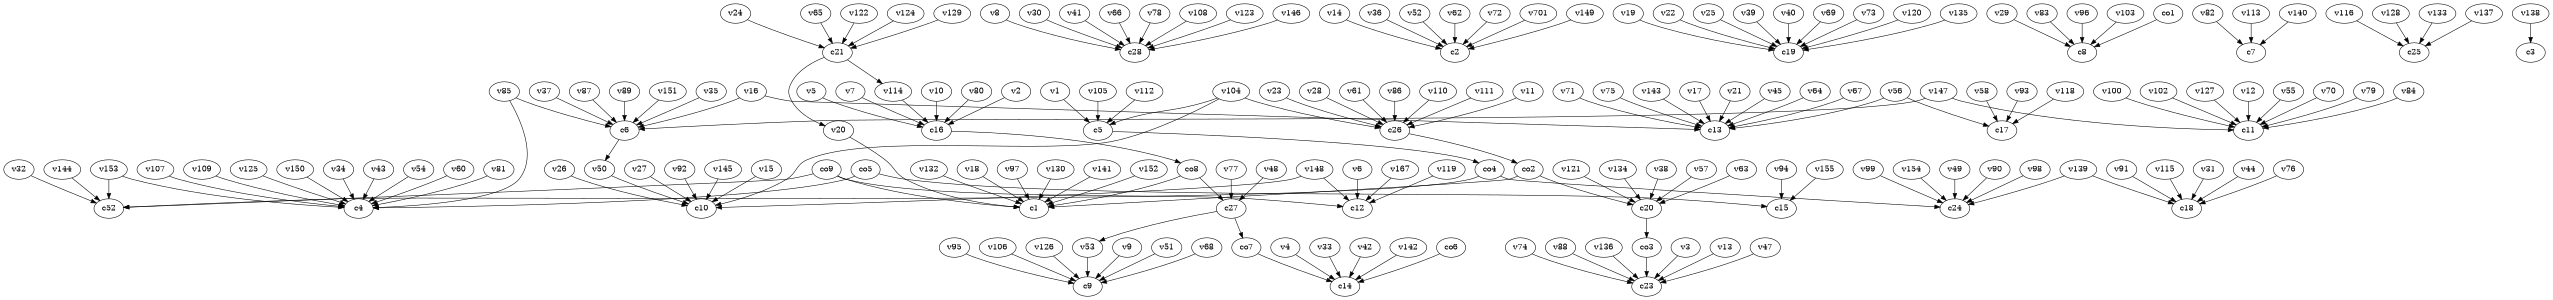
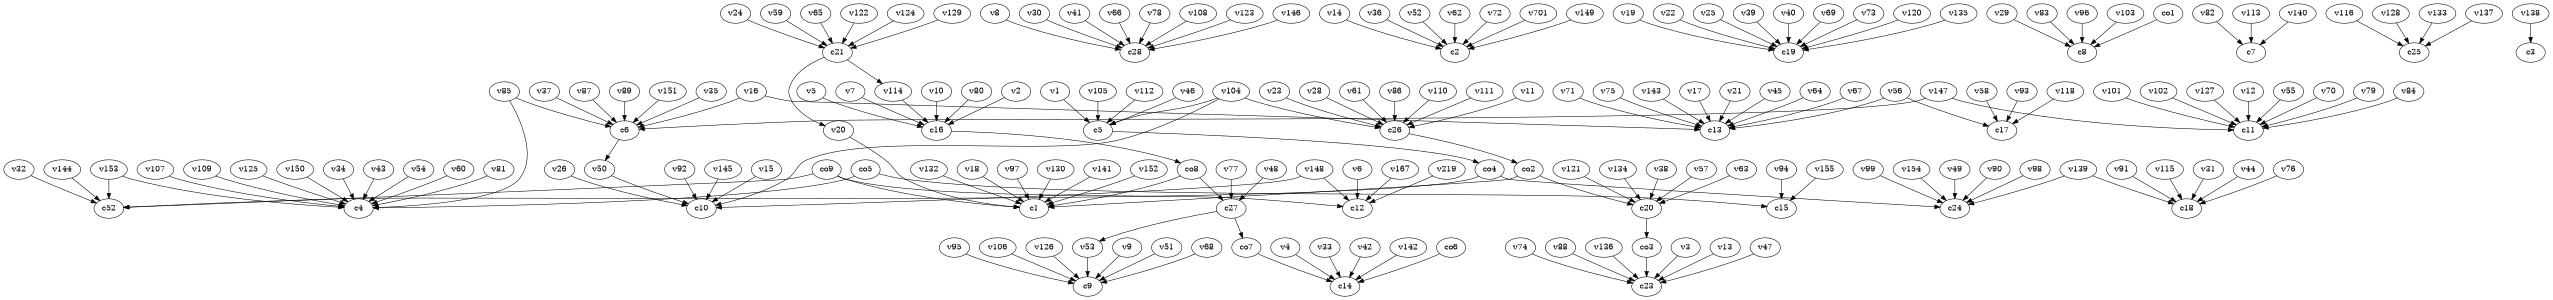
node "v59": added
node "v46": added
node "v100": label "v100" -> "v101"
node "v27": removed
node "v119": label "v119" -> "v219"
